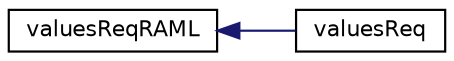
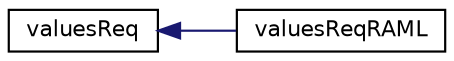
edge "valuesReq" -> "valuesReqRAML": reversed
